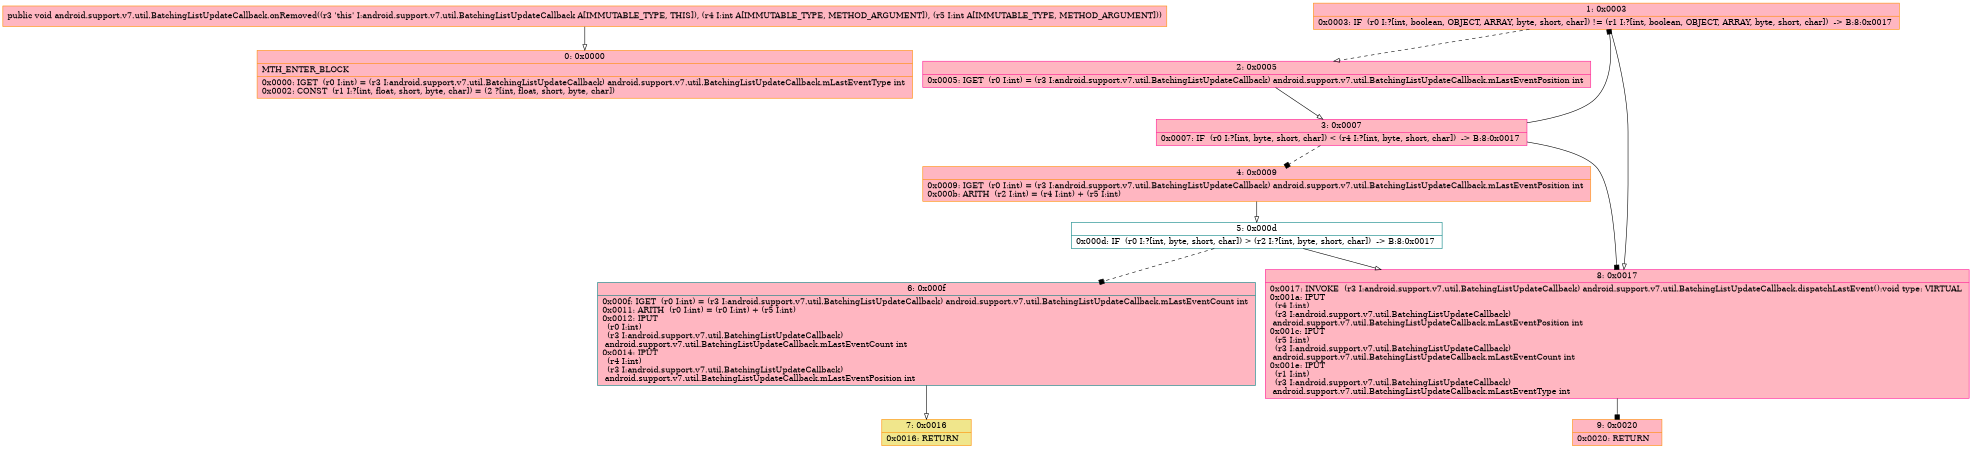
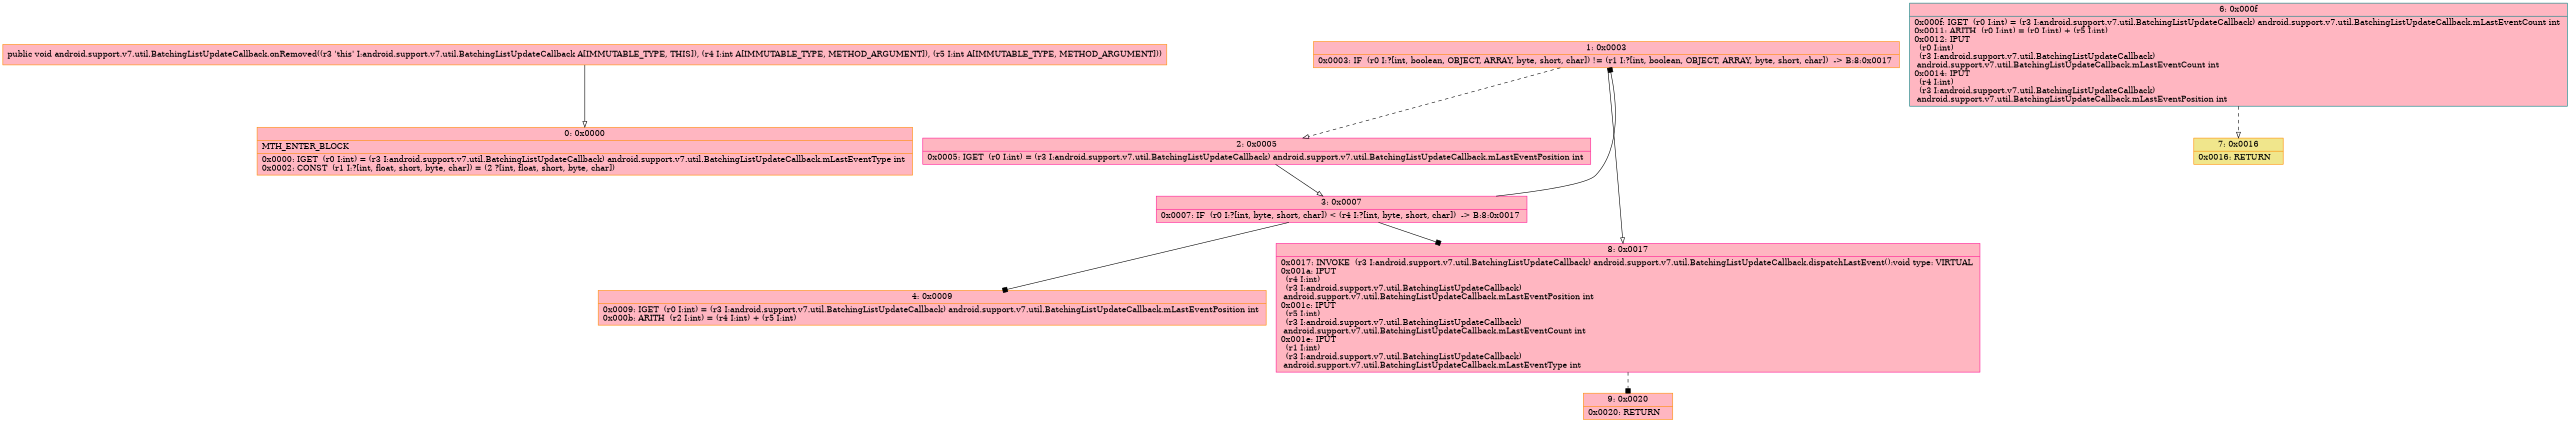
edge "3: 0x0007" -> "4: 0x0009": style dashed -> solid
node "5: 0x000d": removed
edge "6: 0x000f" -> "7: 0x0016": style solid -> dashed
edge "8: 0x0017" -> "9: 0x0020": style solid -> dashed
